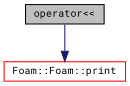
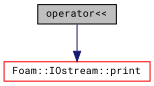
node "Foam::Foam::print": label "Foam::Foam::print" -> "Foam::IOstream::print"
